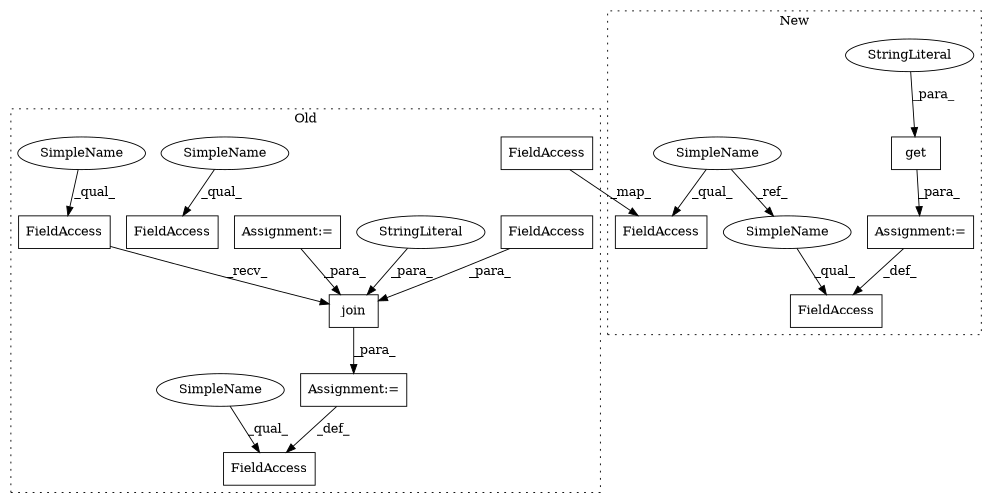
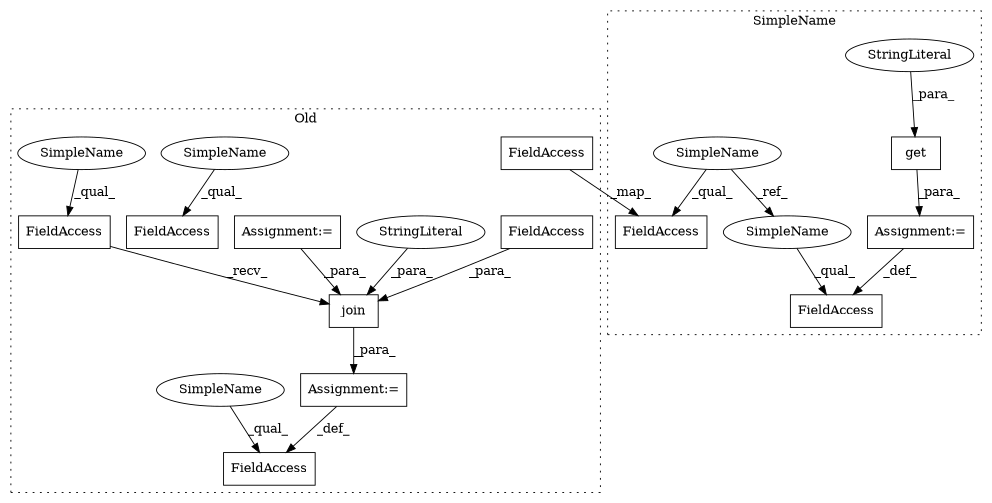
cluster "New": label "New" -> "SimpleName"
